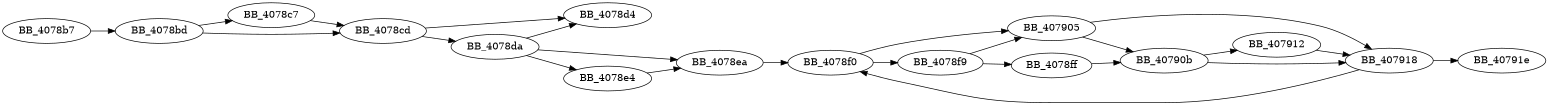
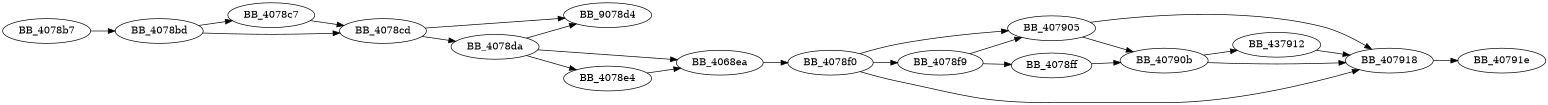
node "BB_4078d4": label "BB_4078d4" -> "BB_9078d4"
node "BB_407912": label "BB_407912" -> "BB_437912"
node "BB_4078ea": label "BB_4078ea" -> "BB_4068ea"
edge "BB_407918" -> "BB_4078f0": reversed
